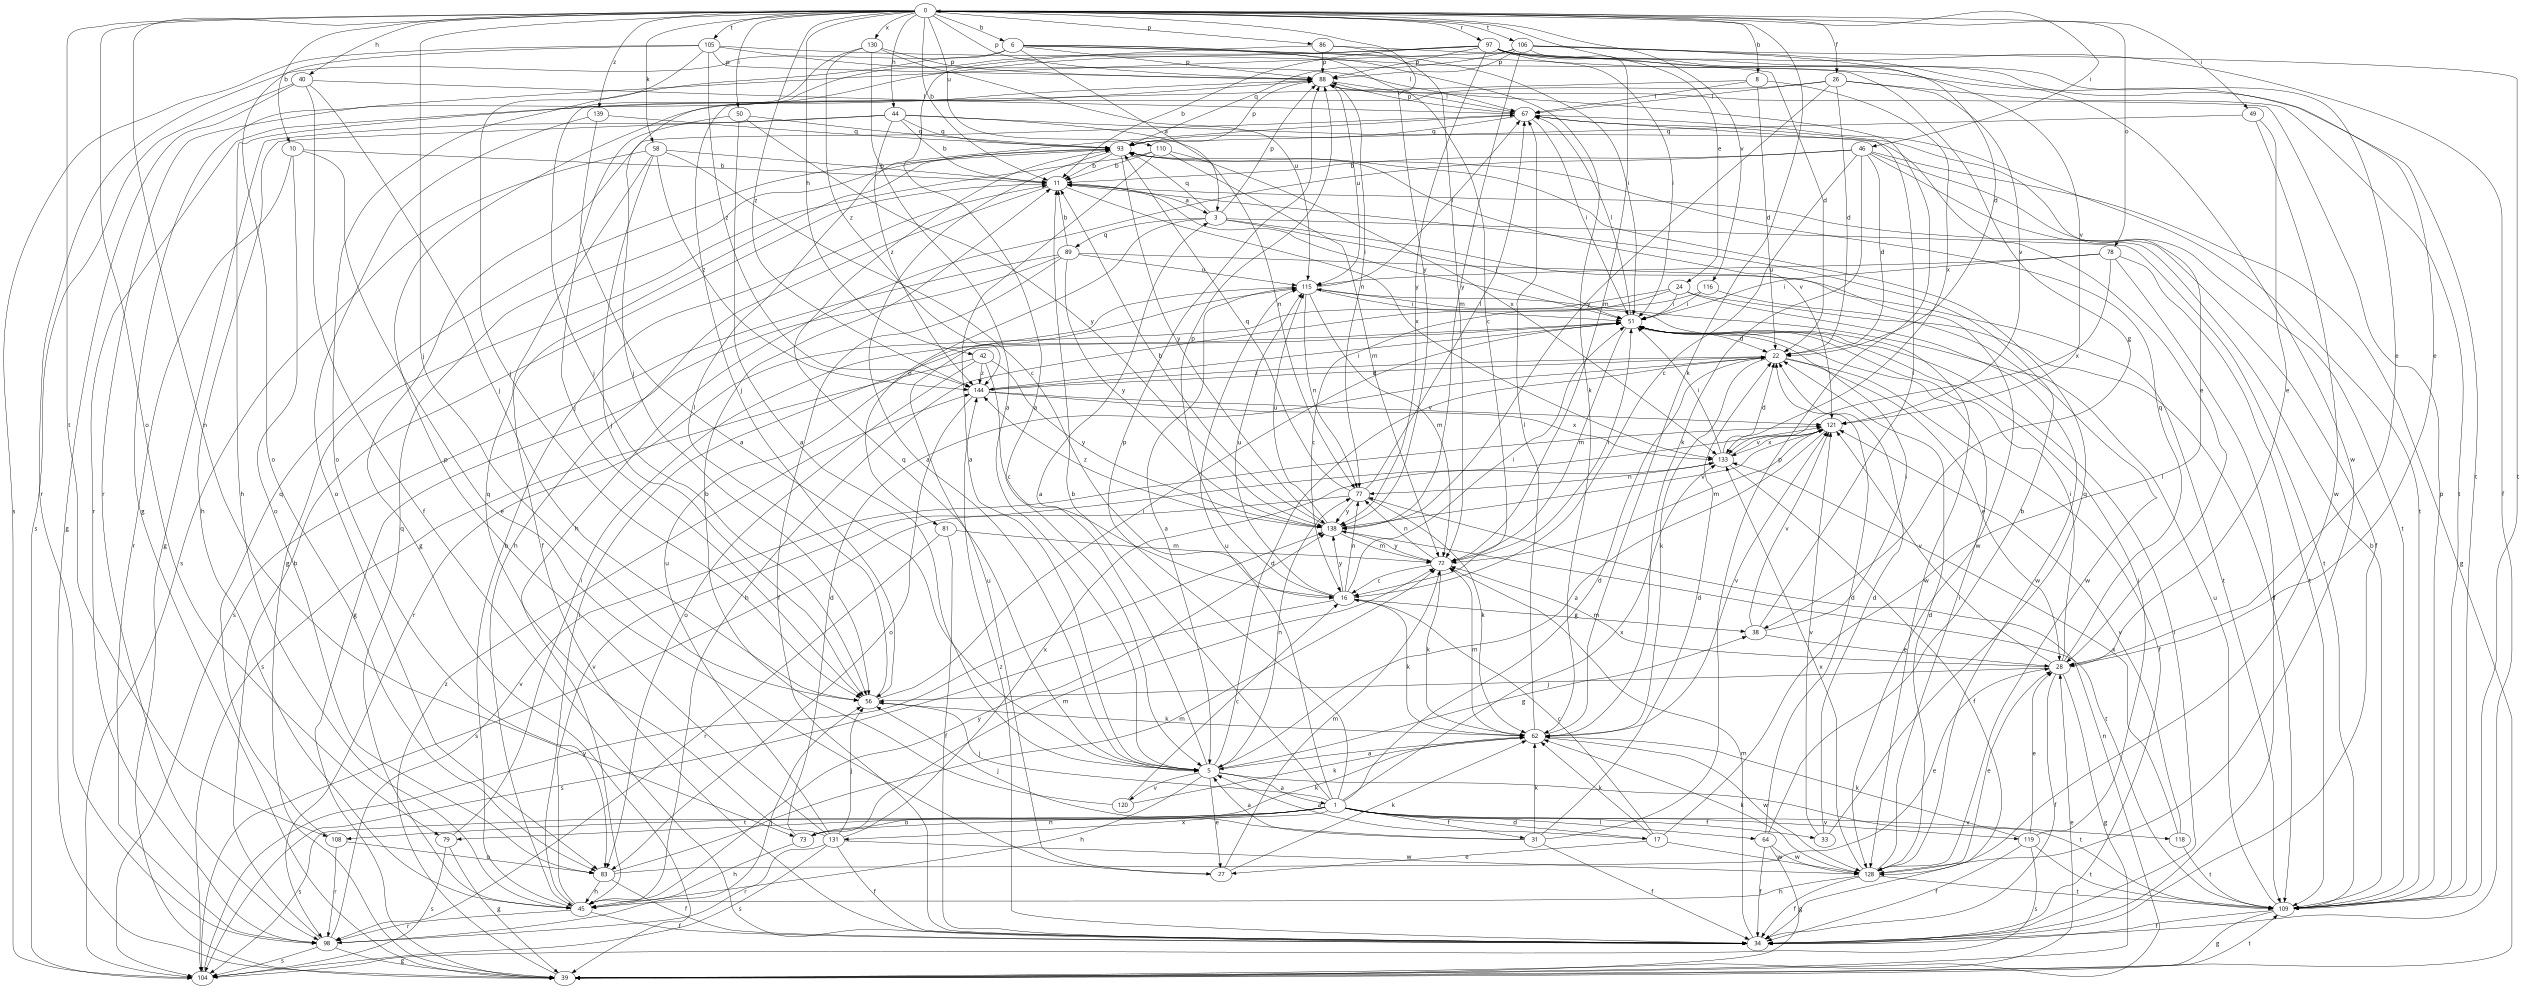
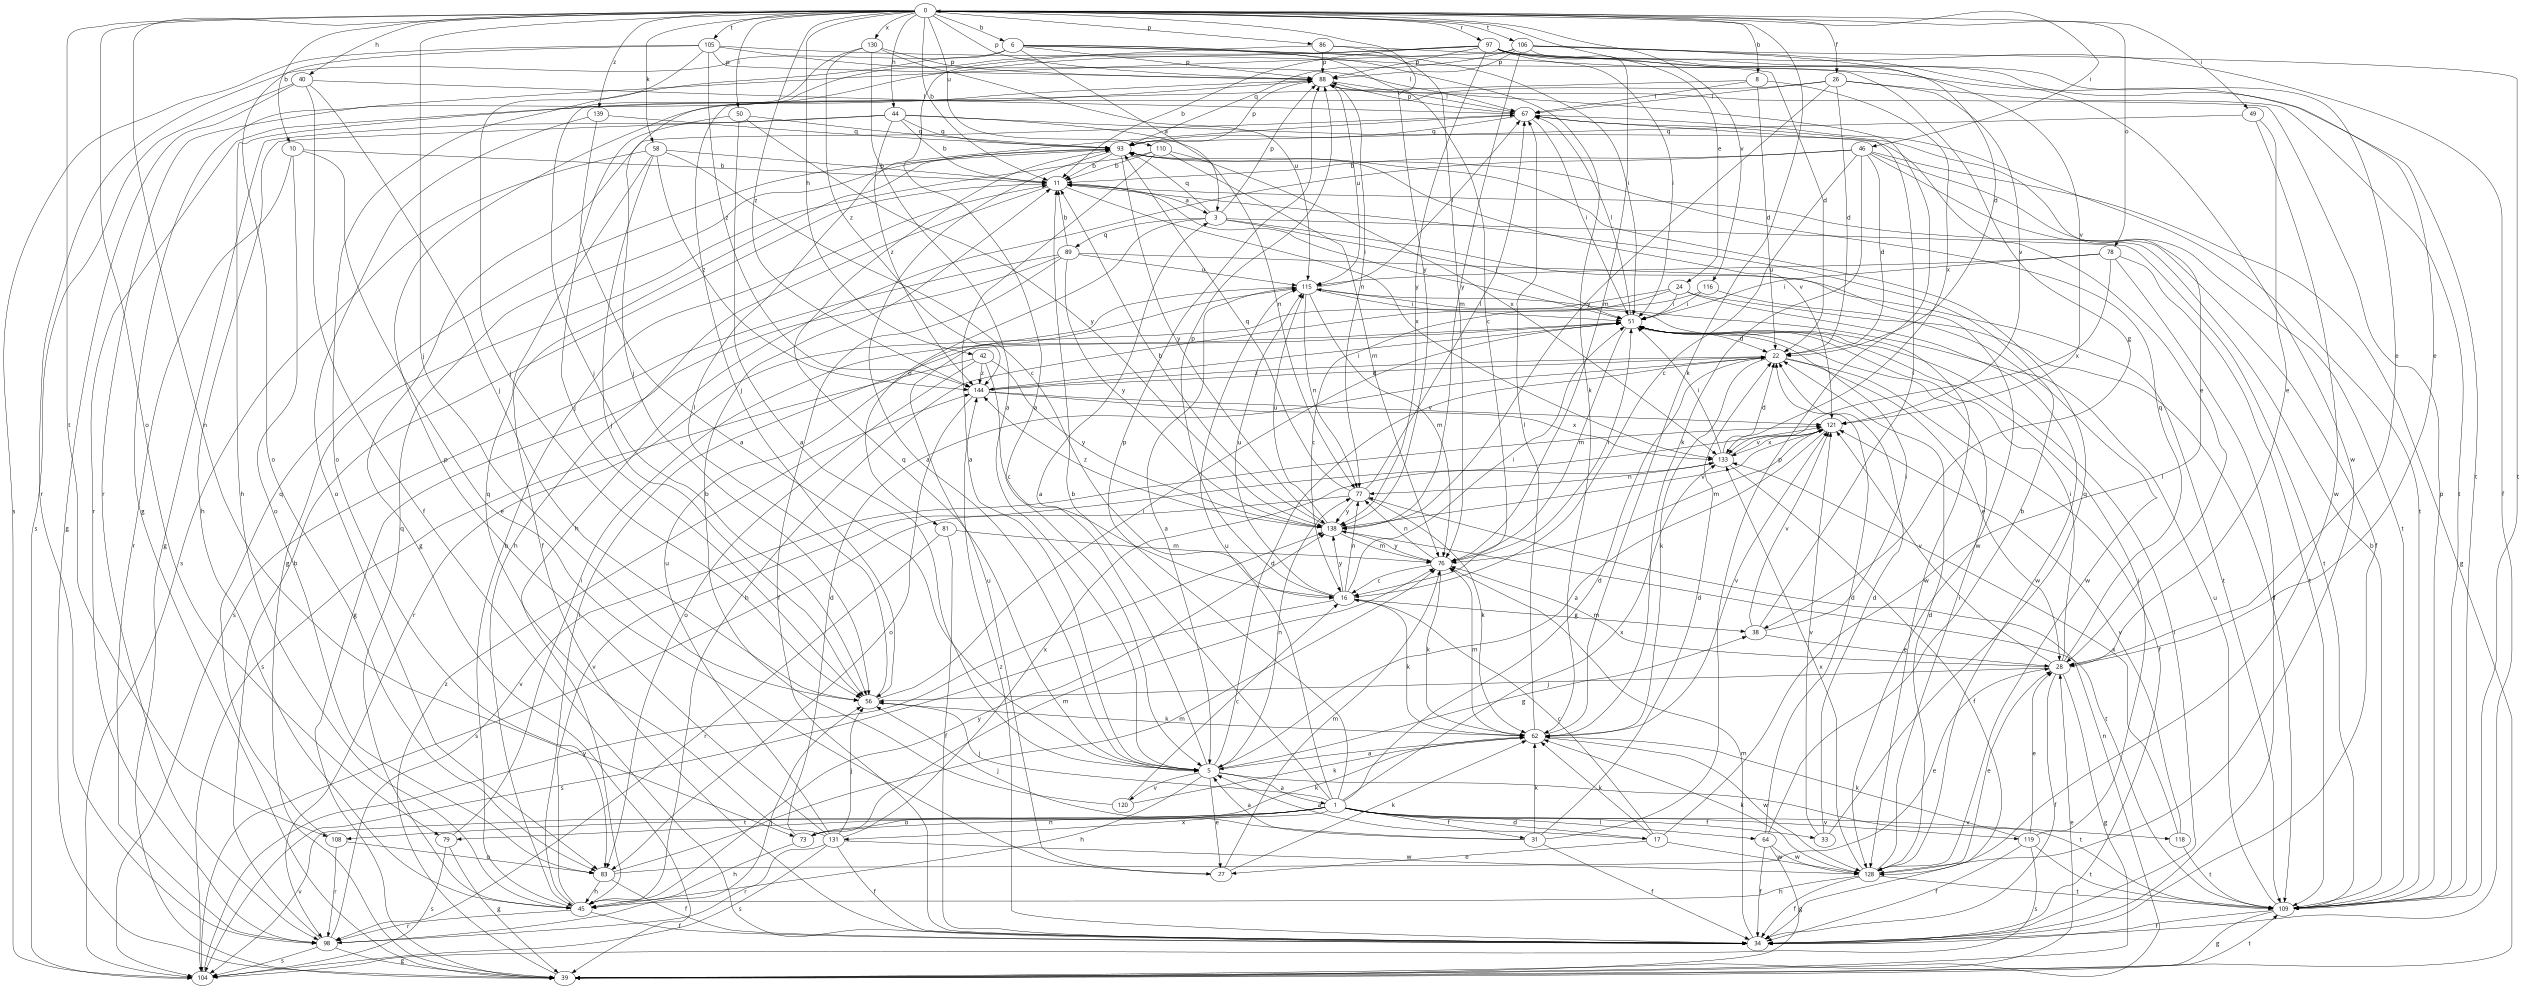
node "72": label "72" -> "76"
edge "1" -> "104": label "s" -> "v"
